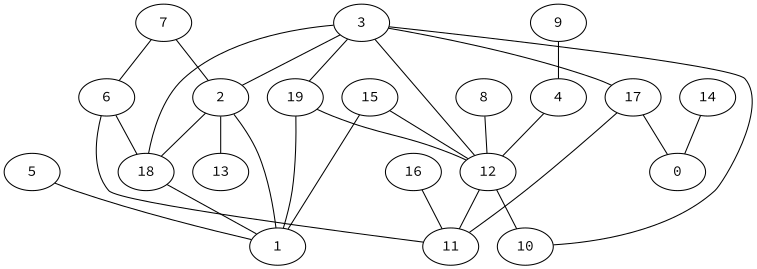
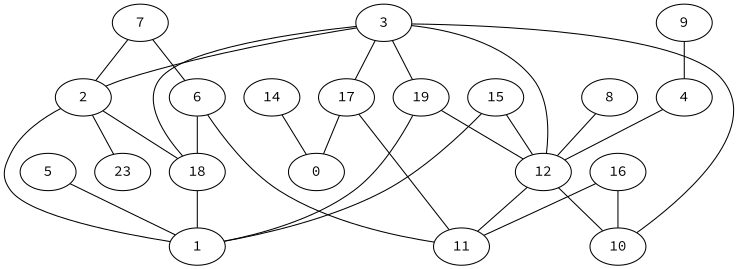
node "13": label "13" -> "23"
edge "16" -- "10": added
